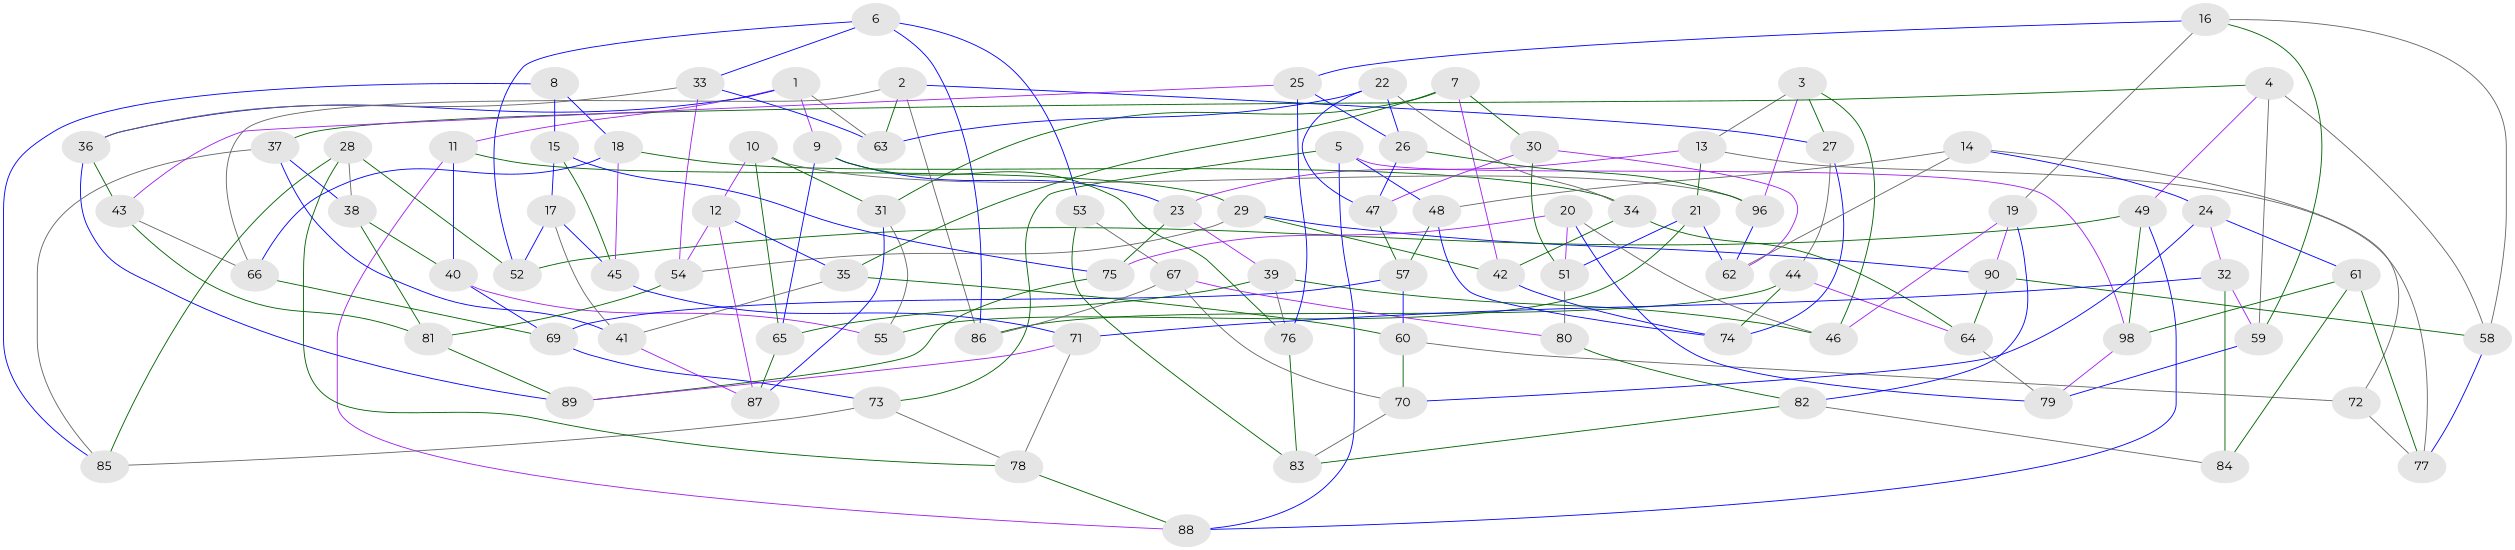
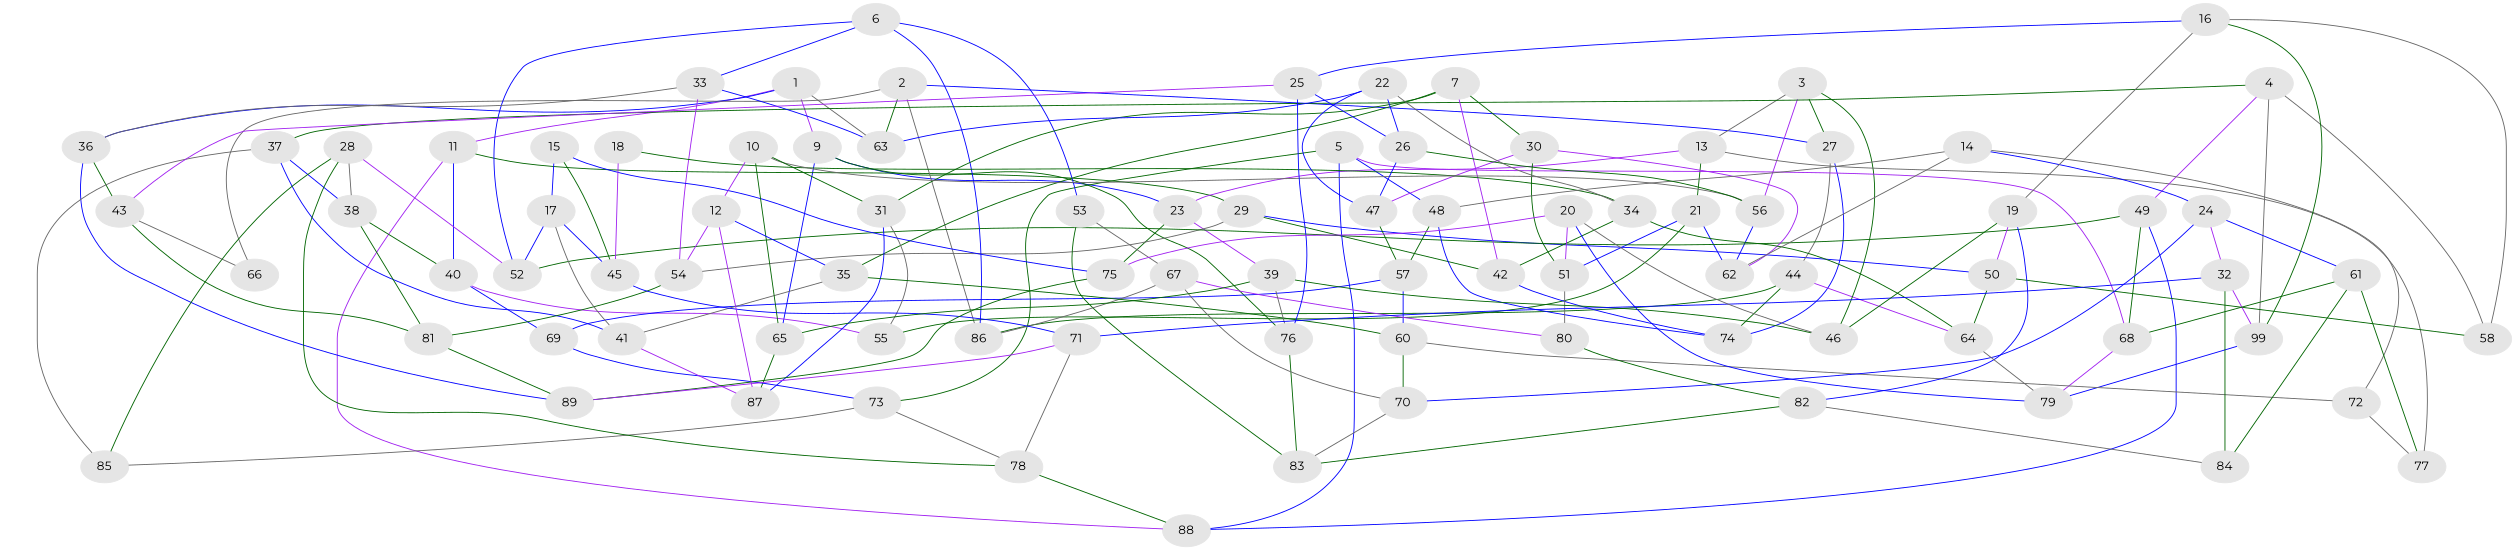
node "8": removed
edge "18" -- "66": removed
edge "28" -- "52": color darkgreen -> purple
node "96": label "96" -> "56"
edge "19" -- "46": color purple -> darkgreen
node "90": label "90" -> "50"
edge "66" -- "69": removed
node "98": label "98" -> "68"
node "59": label "59" -> "99"
edge "58" -- "77": removed
